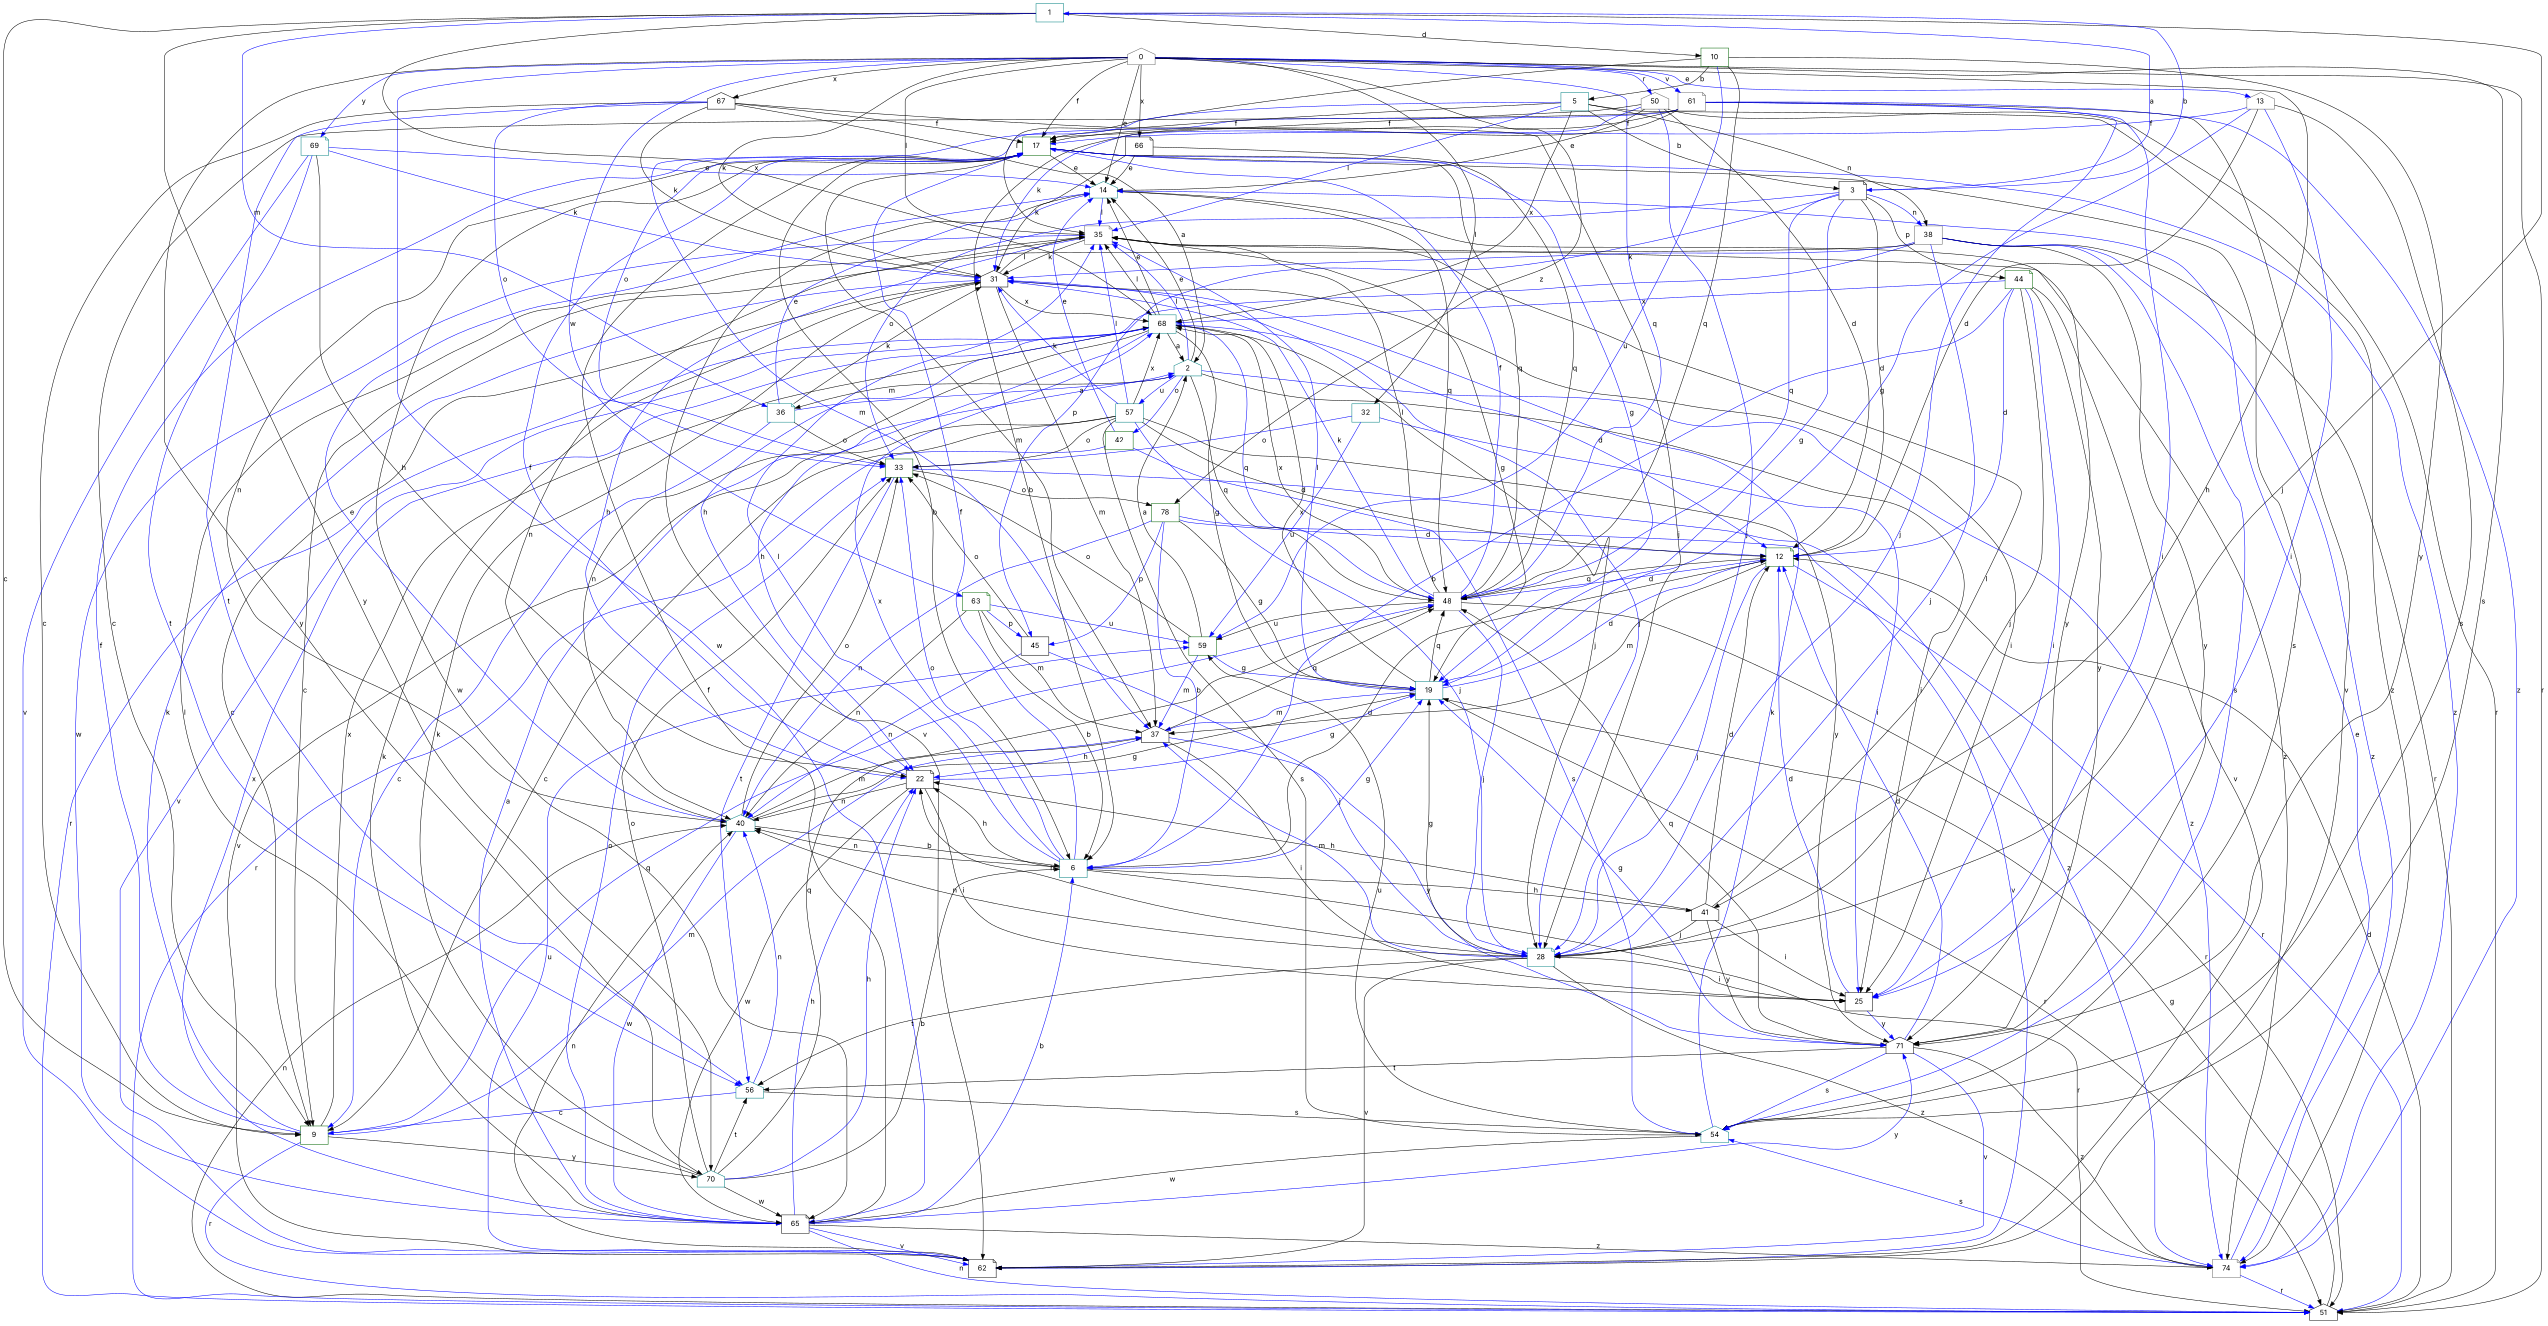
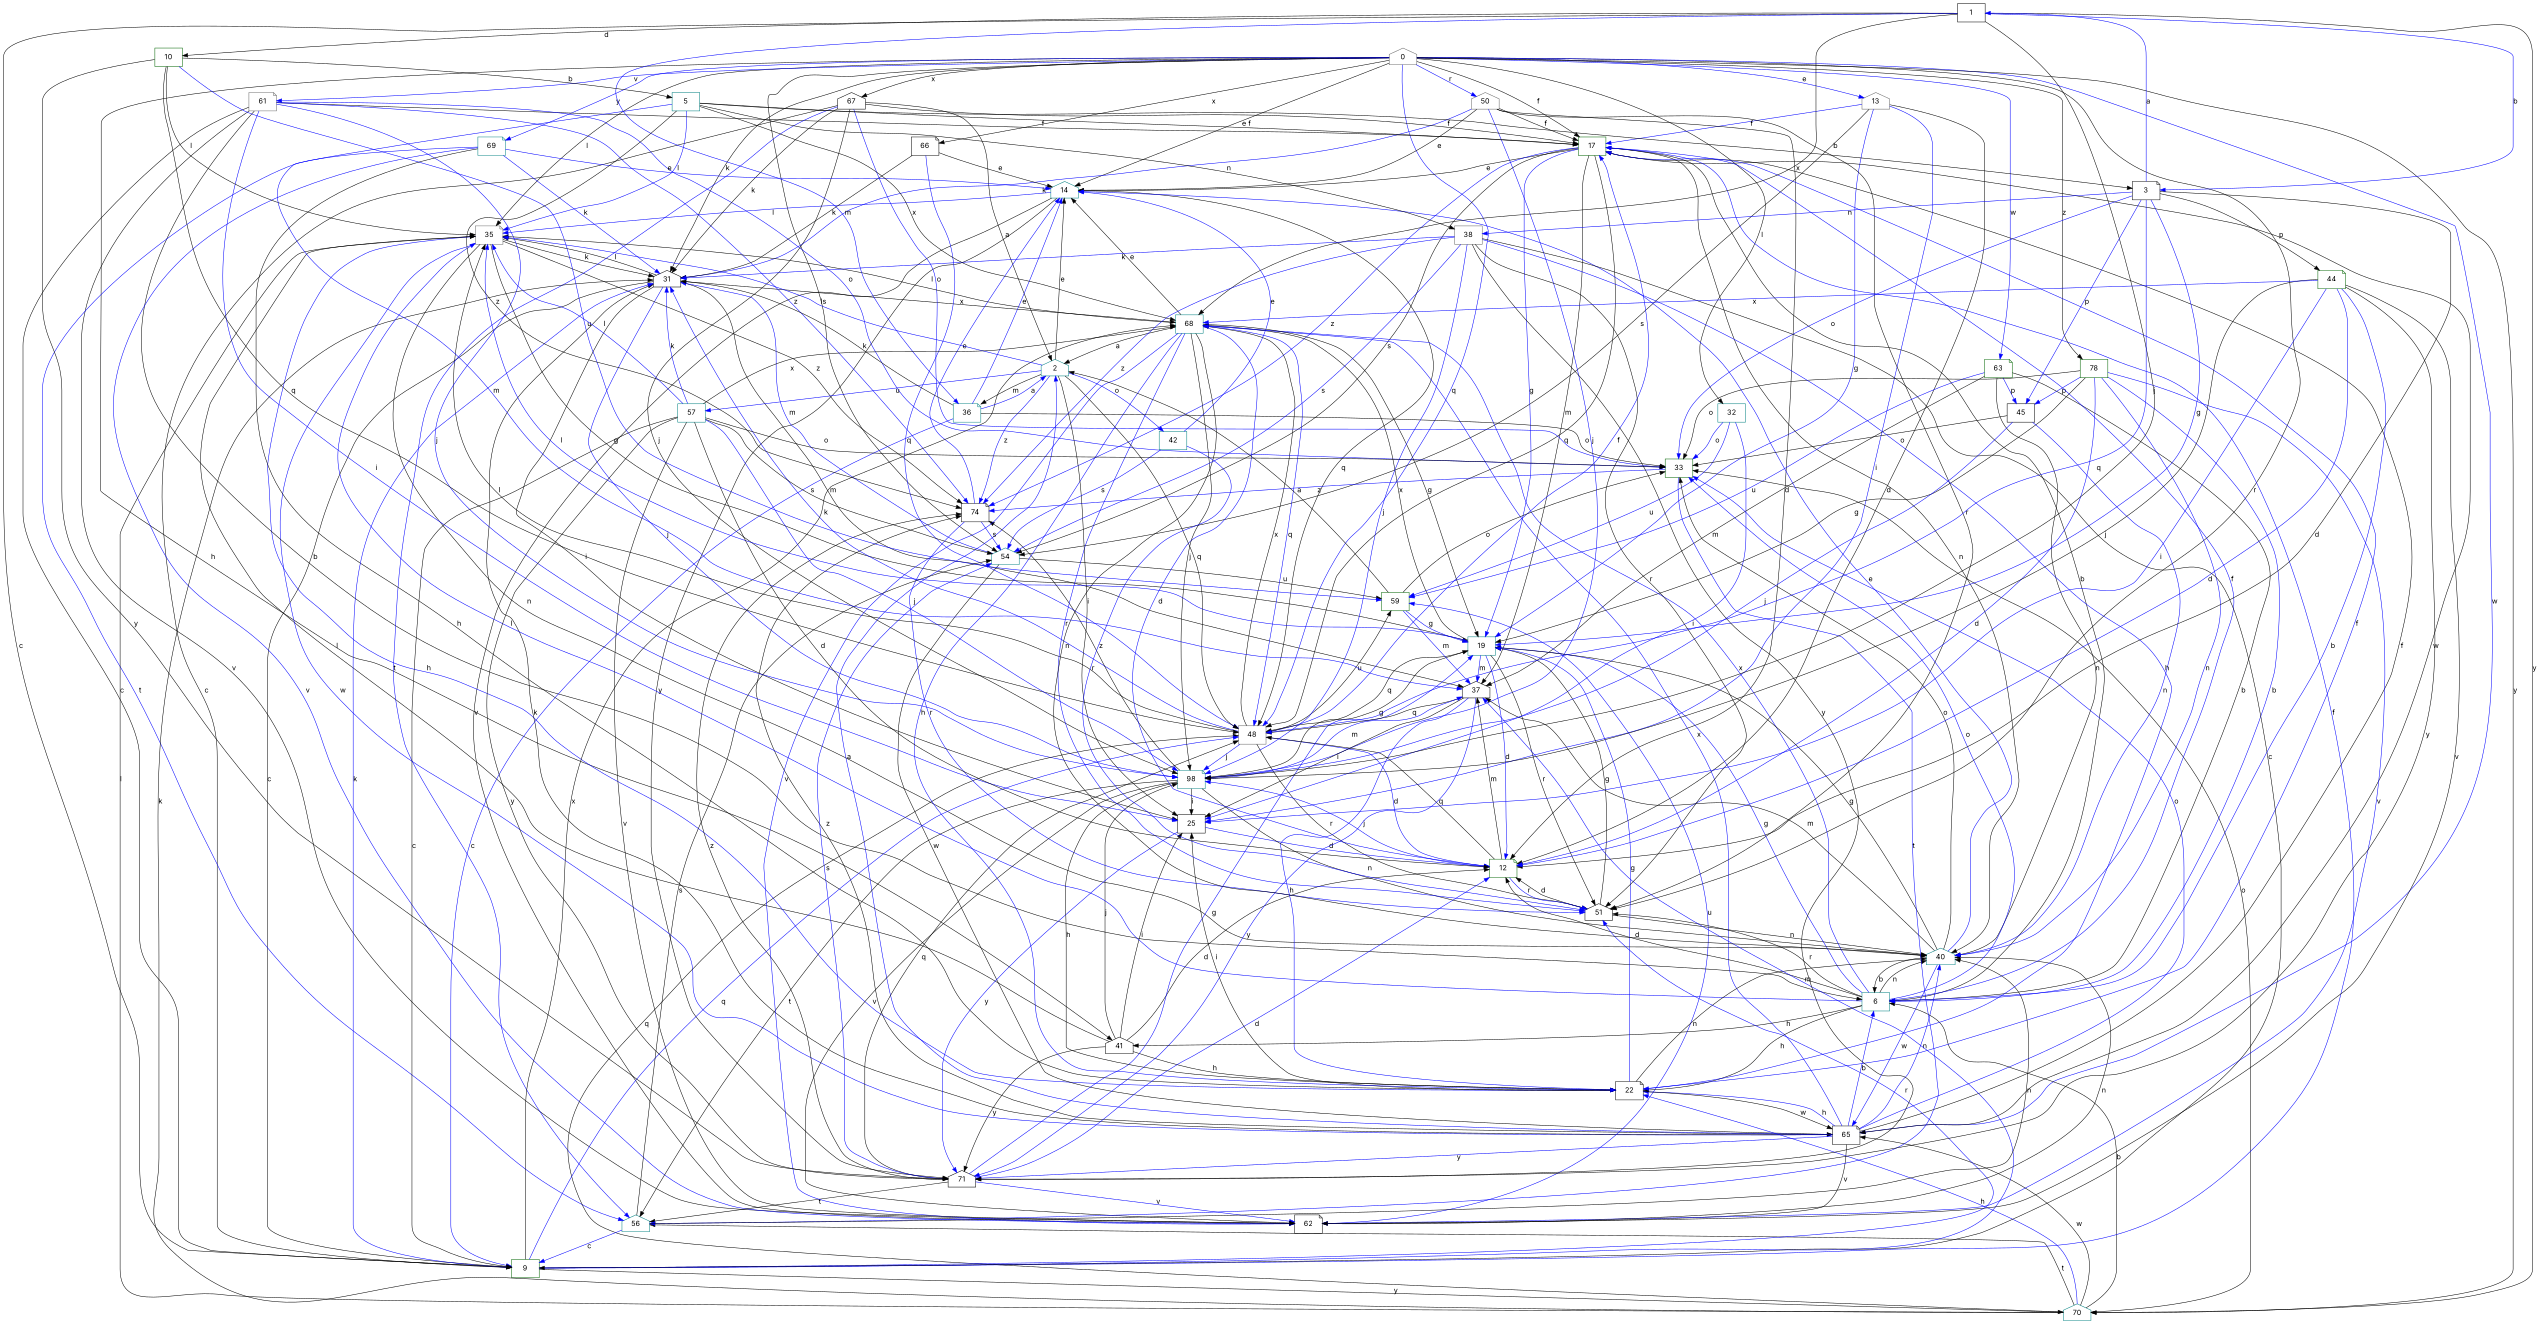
node "1": color teal -> black
edge "66" -> "48": color black -> blue
node "42": color darkgreen -> teal
edge "33" -> "78": reversed
edge "54" -> "31": label "k" -> "m"
node "28": label "28" -> "98"
edge "56" -> "40": color blue -> black
edge "65" -> "62": color blue -> black
node "74": color gray40 -> black
edge "65" -> "51": now "65" -> "40"
